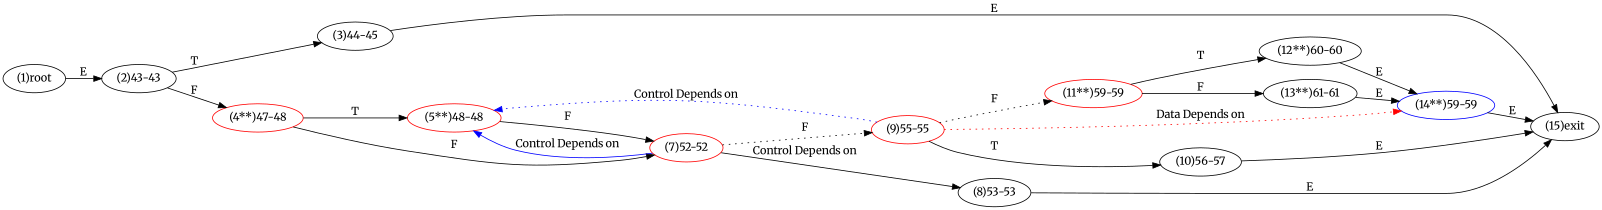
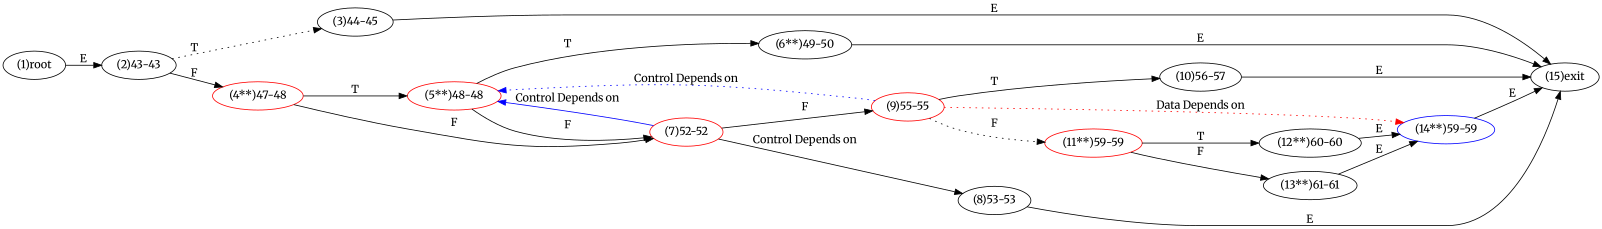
node "(6**)49-50": added
edge "(2)43-43" -> "(3)44-45": style solid -> dotted
edge "(7)52-52" -> "(9)55-55": style dotted -> solid
